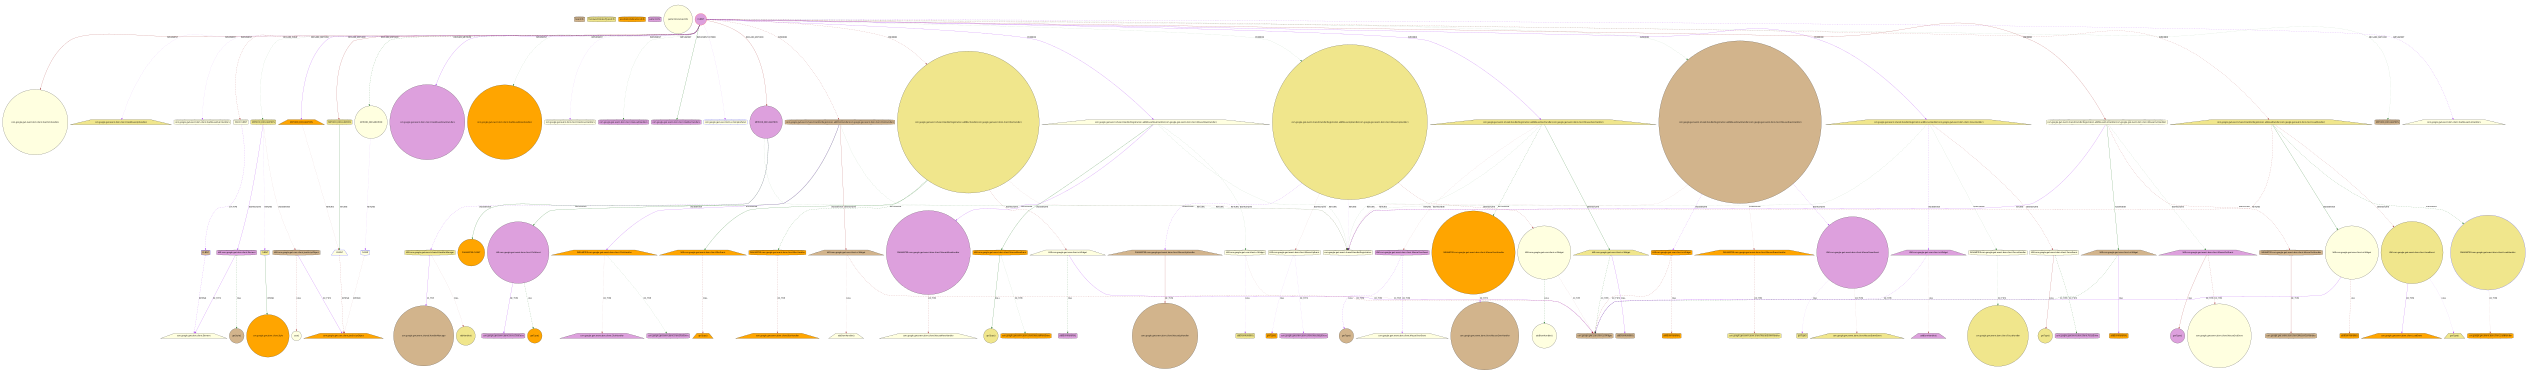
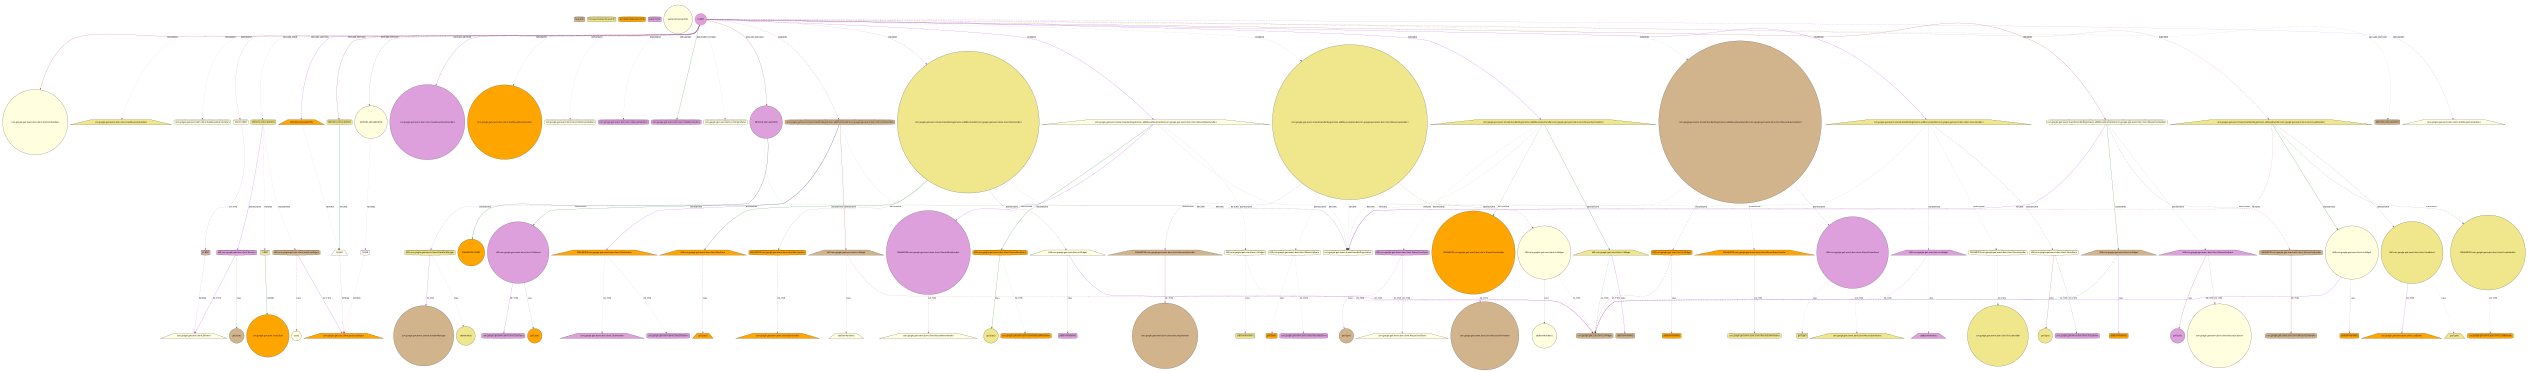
node "com.google.gwt.user.client.ui.ComplexPanel": color blue -> black
node "PARAMETER:com.google.gwt.event.dom.client.LoadHandler": color blue -> black
